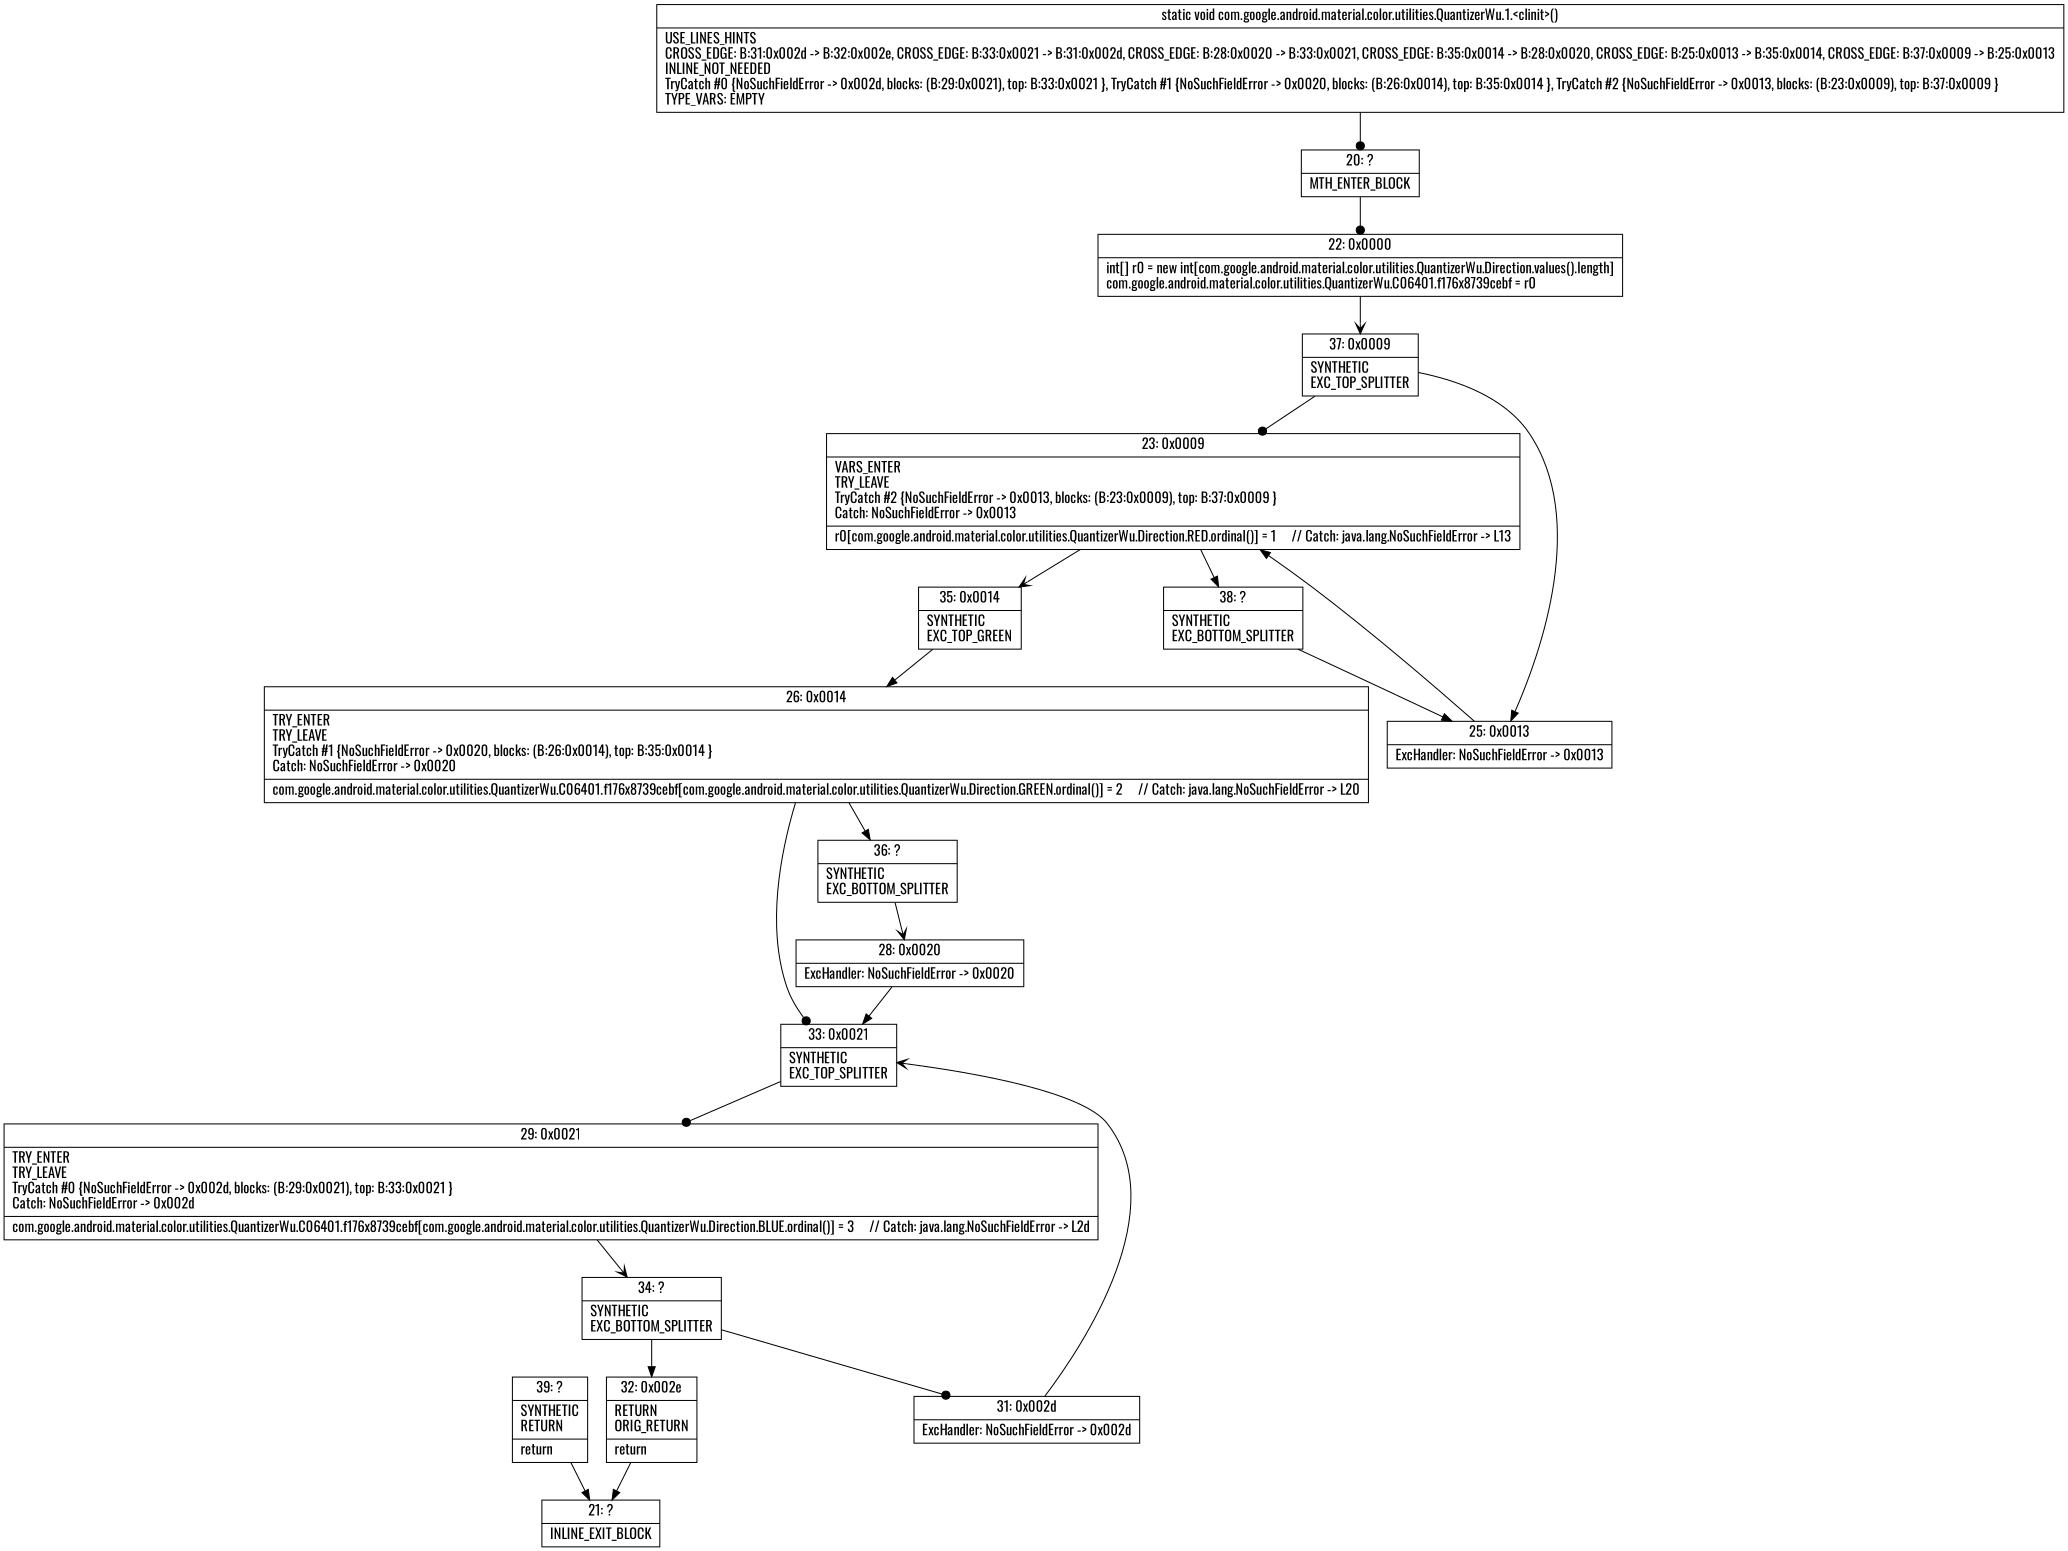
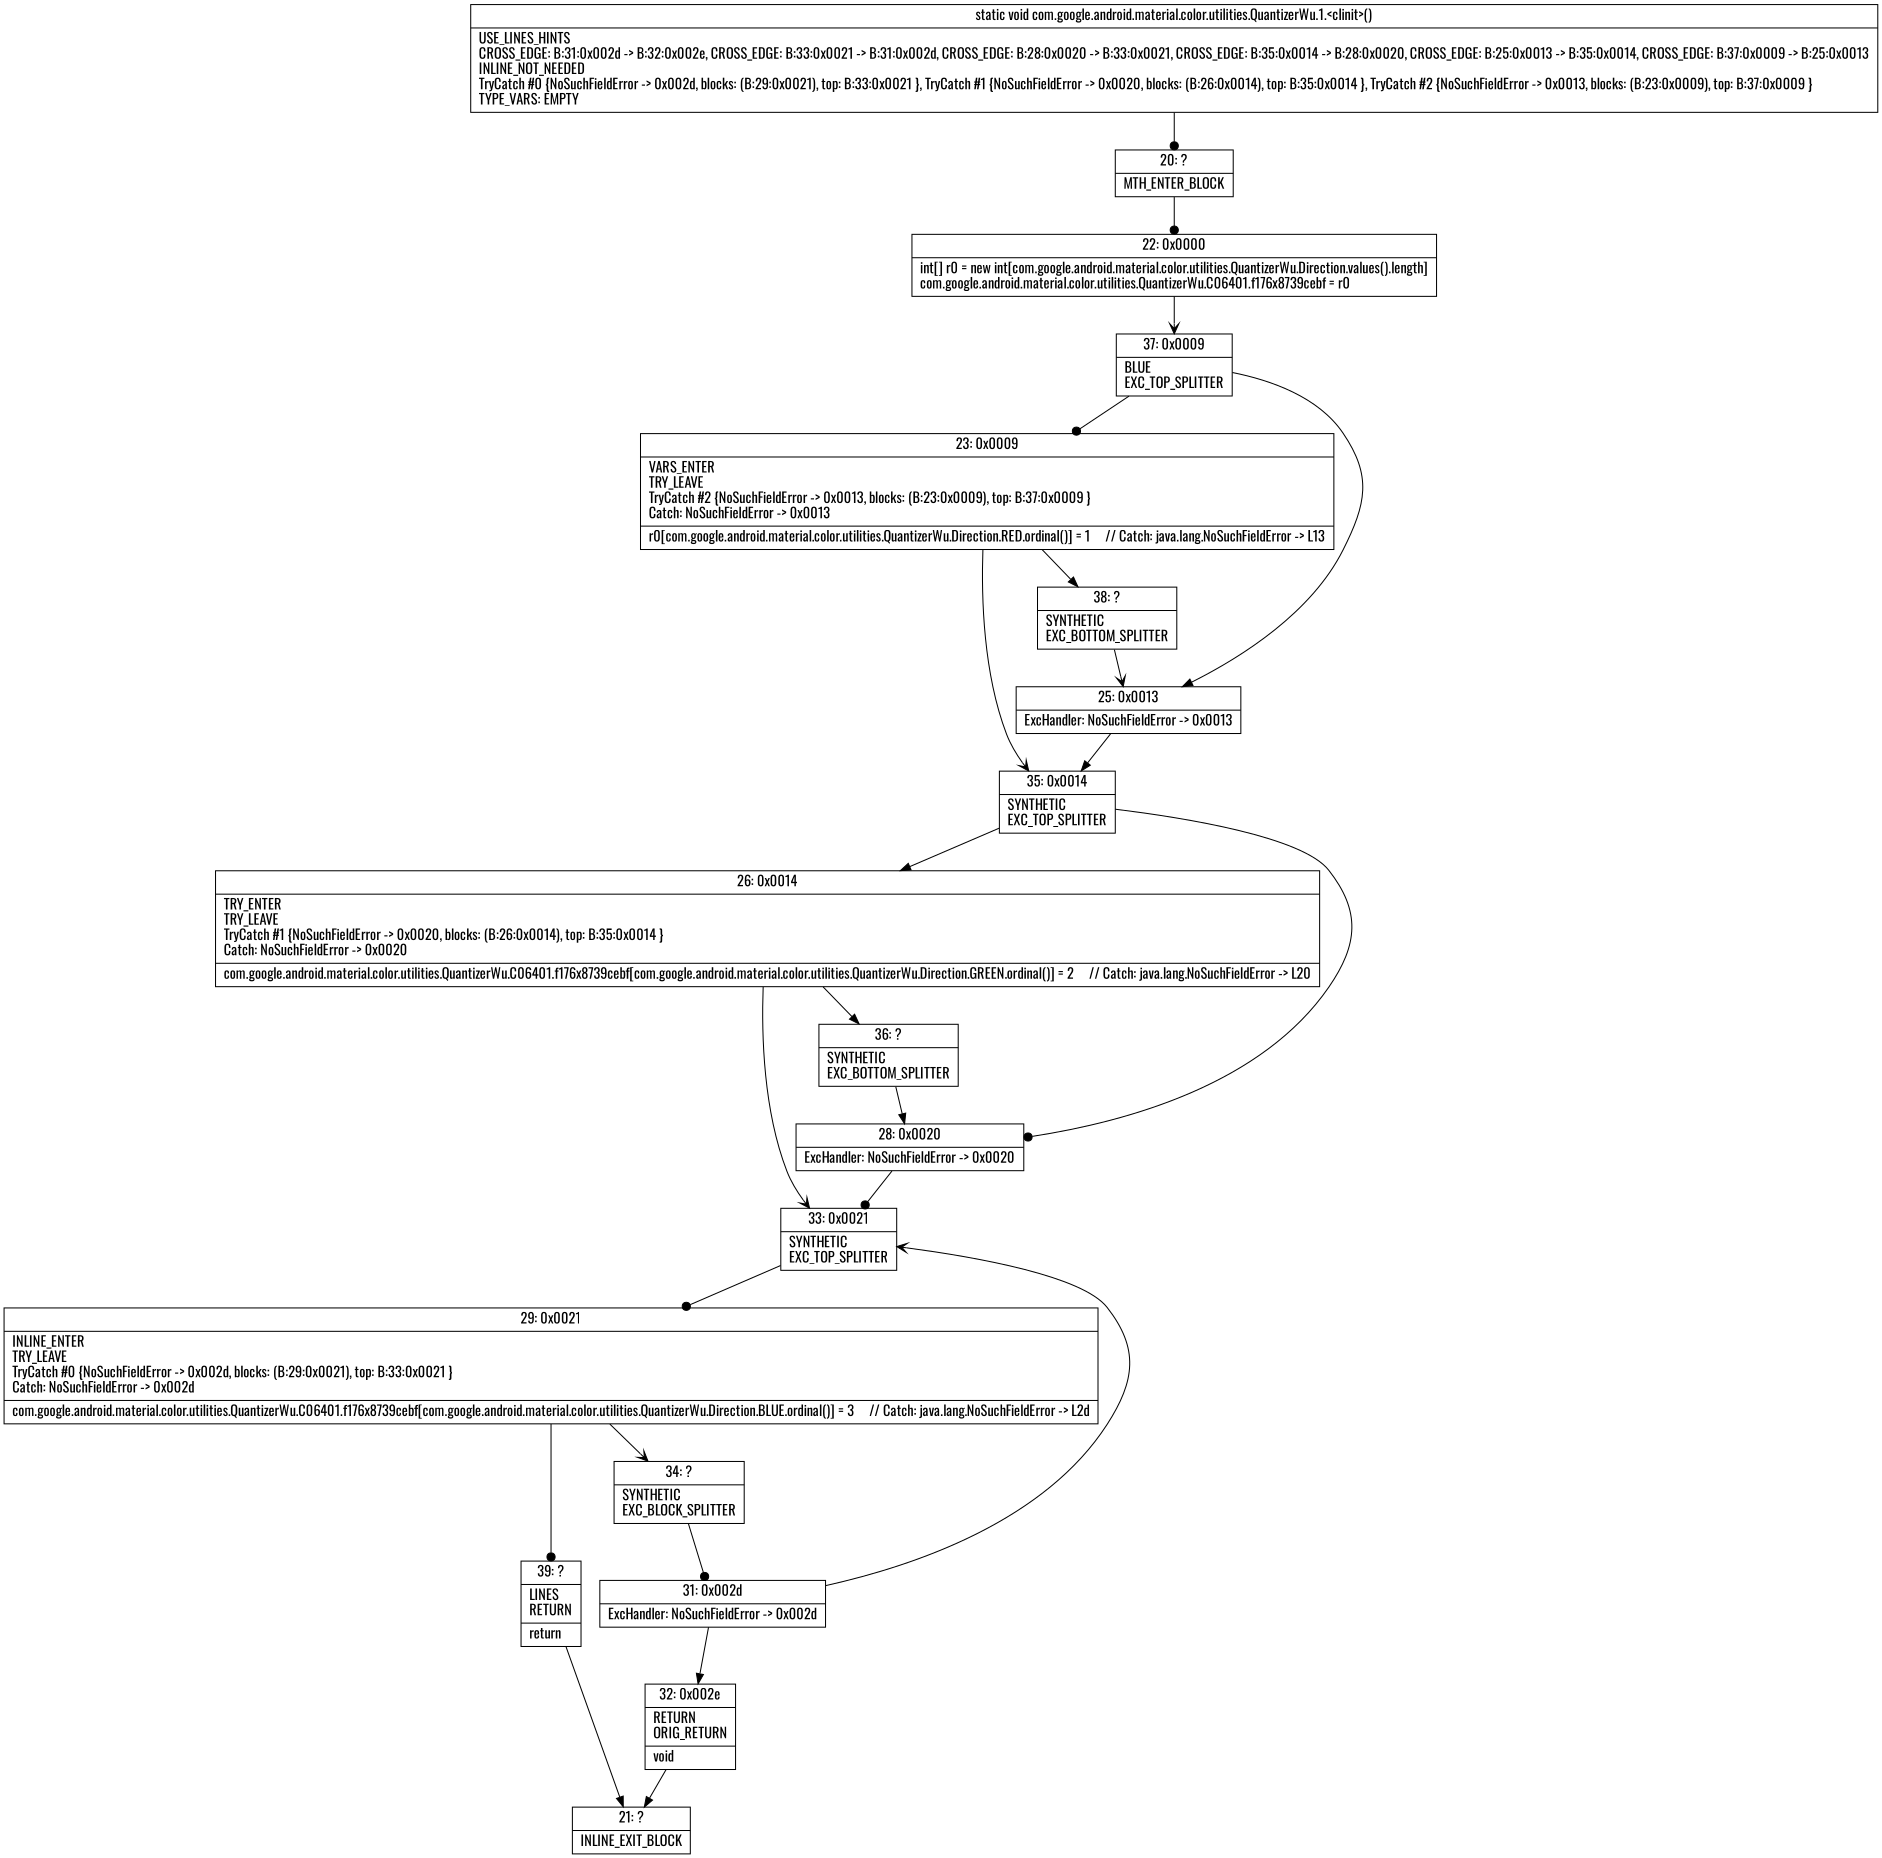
node "37: 0x0009": text "SYNTHETIC" -> "BLUE"
edge "25: 0x0013" -> "23: 0x0009": now "25: 0x0013" -> "35: 0x0014"
node "35: 0x0014": text "EXC_TOP_GREEN" -> "EXC_TOP_SPLITTER"
edge "38: ?" -> "25: 0x0013": arrowhead normal -> vee
edge "26: 0x0014" -> "33: 0x0021": arrowhead dot -> vee
edge "36: ?" -> "28: 0x0020": arrowhead vee -> normal
edge "35: 0x0014" -> "28: 0x0020": added
edge "28: 0x0020" -> "33: 0x0021": arrowhead normal -> dot
node "29: 0x0021": text "TRY_ENTER" -> "INLINE_ENTER"
node "34: ?": text "EXC_BOTTOM_SPLITTER" -> "EXC_BLOCK_SPLITTER"
edge "34: ?" -> "32: 0x002e": now "31: 0x002d" -> "32: 0x002e"
node "39: ?": text "SYNTHETIC" -> "LINES"
node "32: 0x002e": text "return" -> "void"
edge "29: 0x0021" -> "39: ?": added
